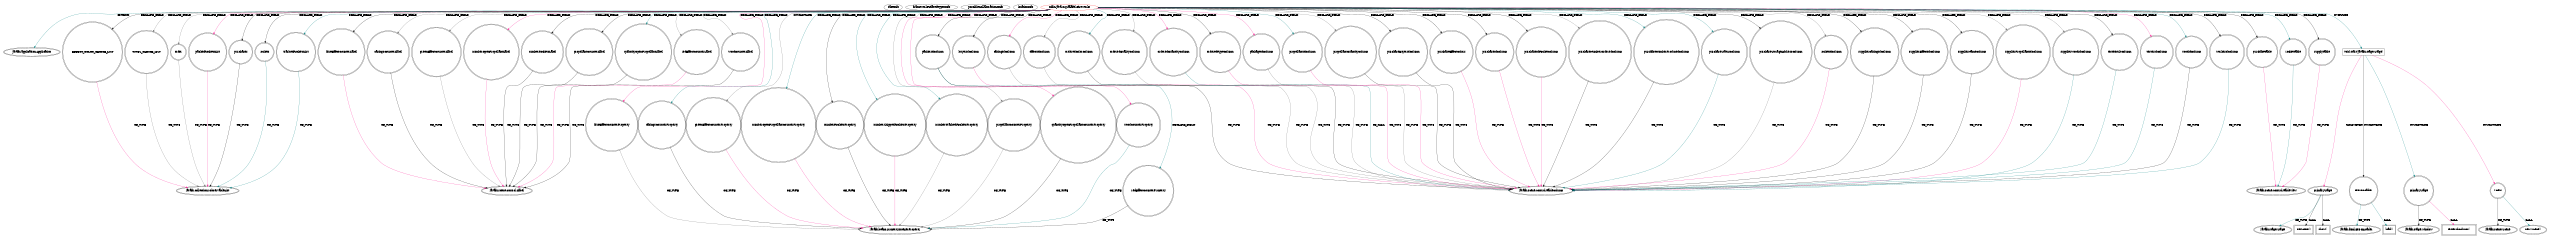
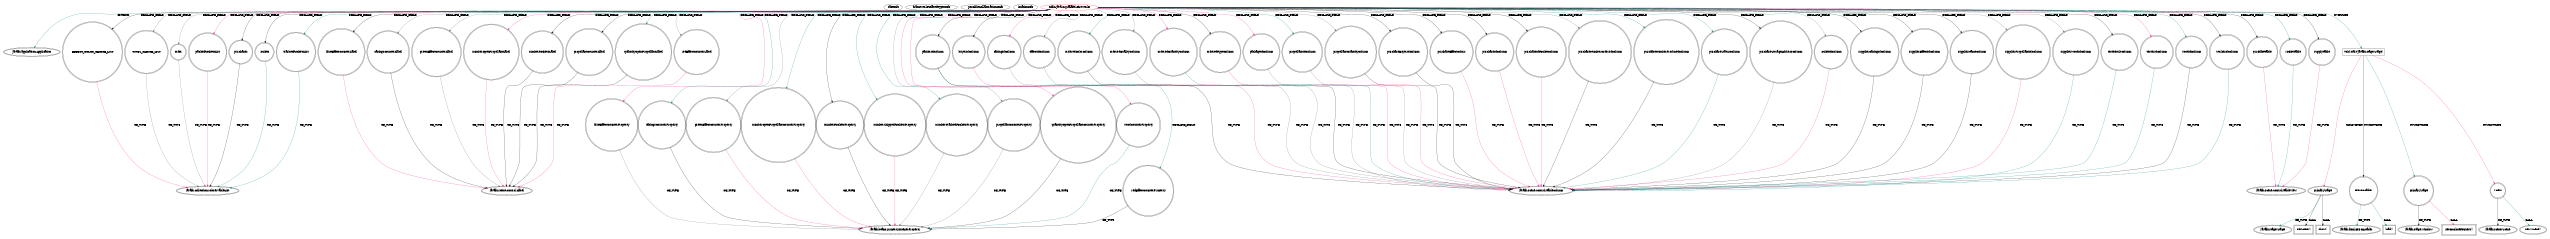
edge "main.java.org.falafel.FireWorks" -> "greenEffectCounterProperty": label "INSTANTIATE" -> "DECLARE_FIELD"
node "woodCounterLabel": removed
edge "orderedQuantityColumn" -> "javafx.scene.control.TableColumn": label "OF_CALL" -> "OF_TYPE"
node "testerIdColumn()": label "testerIdColumn()" -> "setOnCloseRequest()"
